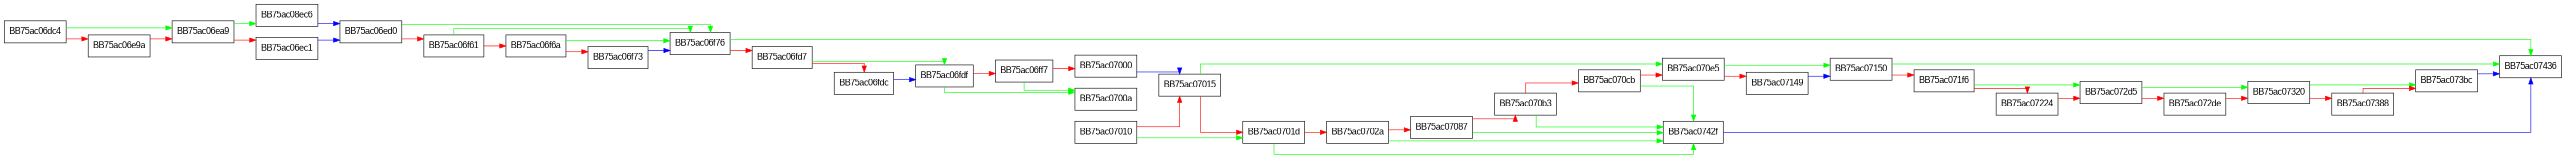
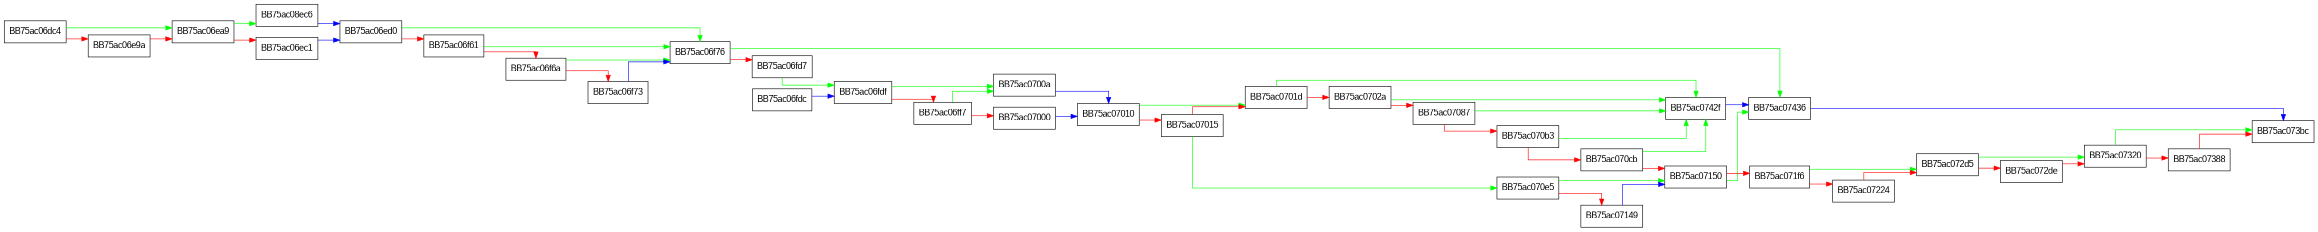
edge "BB75ac06fd7" -> "BB75ac06fdc": removed
edge "BB75ac07000" -> "BB75ac07015": now "BB75ac07000" -> "BB75ac07010"
edge "BB75ac073bc" -> "BB75ac07436": reversed
edge "BB75ac070cb" -> "BB75ac070e5": now "BB75ac070cb" -> "BB75ac07150"
edge "BB75ac0700a" -> "BB75ac07010": added
